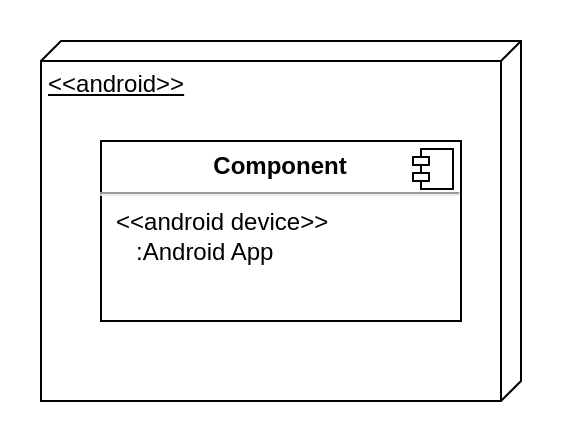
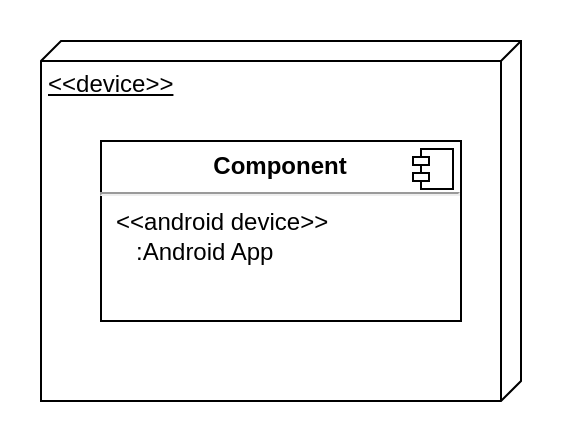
node "<<android>>": label "<<android>>" -> "<<device>>"
